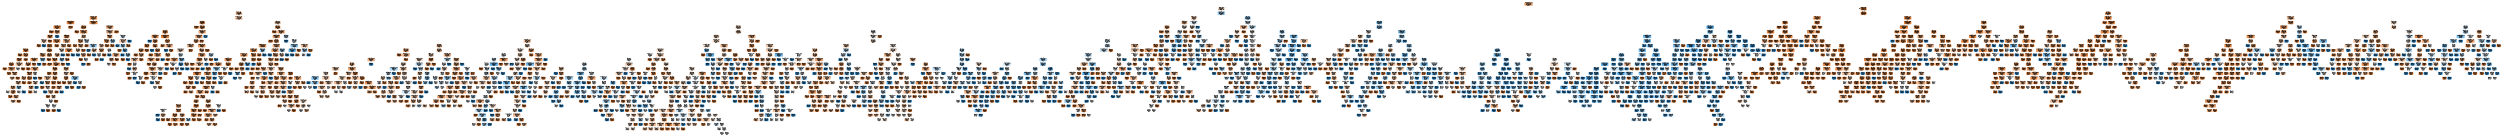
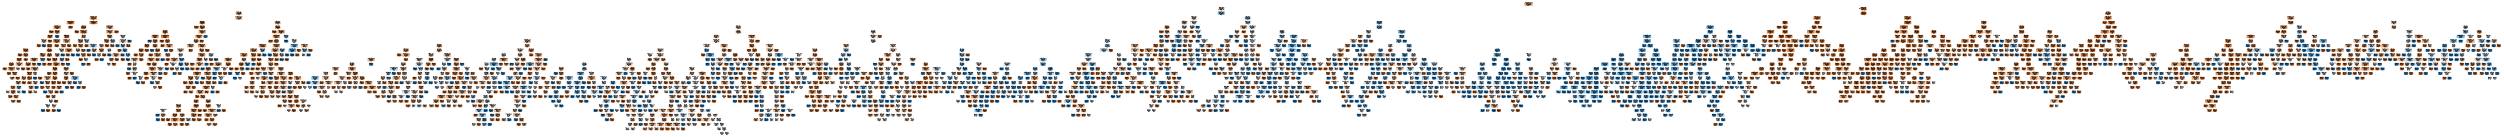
node "entropy = 0.0 samples = 52 value = [52, 0] class = [": added
node "entropy = 0.439 samples = 11 value = [10, 1] class = [": fillcolor #e88e4d -> #e1f0fb
node "entropy = 0.0 samples = 54 value = [54, 0] class = [": fillcolor #e58139 -> #f7d9c4
